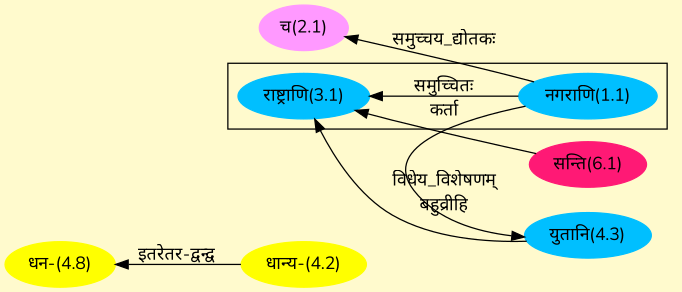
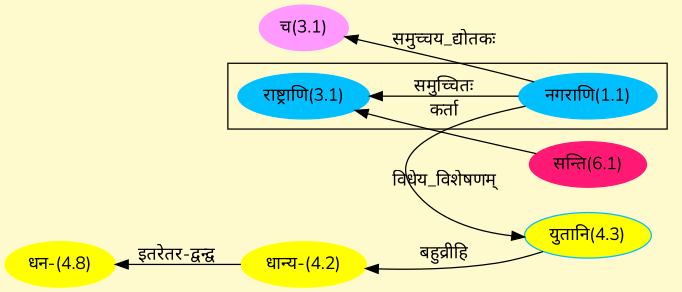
node "च(2.1)": label "च(2.1)" -> "च(3.1)"
edge "युतानि(4.3)" -> "राष्ट्राणि(3.1)": now "युतानि(4.3)" -> "धान्य-(4.2)"
node "युतानि(4.3)": fillcolor #00bfff -> #ffff00
